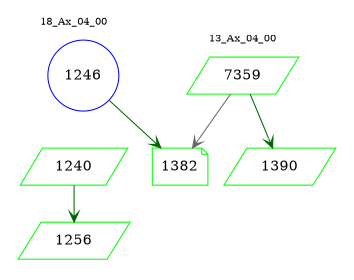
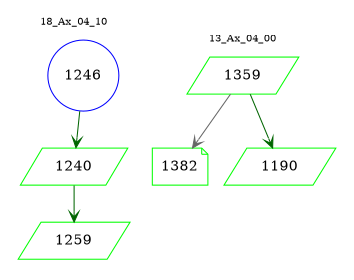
cluster "18_Ax_04_00": label "18_Ax_04_00" -> "18_Ax_04_10"
node "7359": label "7359" -> "1359"
edge "1246" -> "1382": now "1246" -> "1240"
node "1390": label "1390" -> "1190"
node "1256": label "1256" -> "1259"
